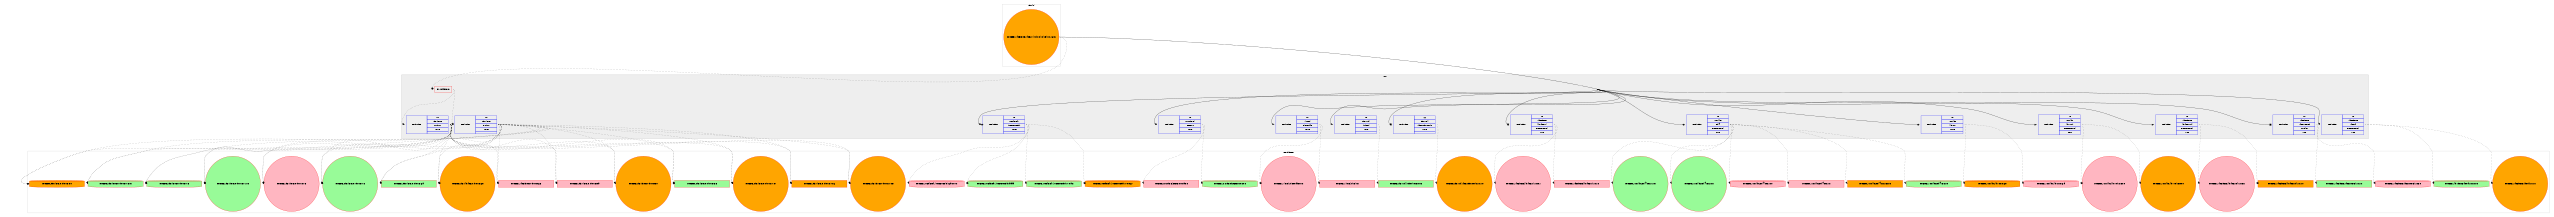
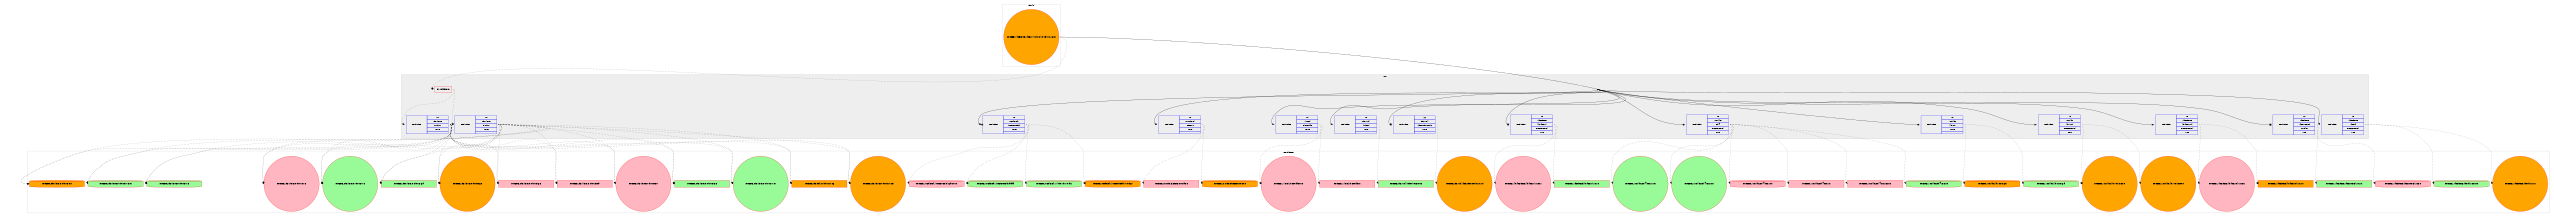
node "portage://dev-lang/python-3.7.4-r1": removed
node "portage://dev-libxfce/python-3.6.8": label "portage://dev-libxfce/python-3.6.8" -> "portage://dev-lang/python-3.6.8"
node "portage://xfce-lang/python-3.6.5": label "portage://xfce-lang/python-3.6.5" -> "portage://dev-lang/python-3.6.5"
node "portage://dev-lang/python-3.5.7": fillcolor orange -> lightpink
node "portage://dev-lang/python-2.7.17": fillcolor orange -> palegreen
node "portage://dev-lang/python-2.7.16": label "portage://dev-lang/python-2.7.16" -> "portage://dev-gfx/python-2.7.16"
node "portage://media-gfx/imagemagick-7.0.9.2": label "portage://media-gfx/imagemagick-7.0.9.2" -> "portage://media-gfx/windowck-7.0.9.2"
node "portage://sys-devel/gettext-0.20.1": fillcolor palegreen -> orange
node "portage://virtual/plugin-1": label "portage://virtual/plugin-1" -> "portage://virtual/pkgconfig-1"
node "portage://xfce-base/libxfce4ui-4.13.4": label "portage://xfce-base/libxfce4ui-4.13.4" -> "portage://libxfce-base/libxfce4ui-4.13.4"
node "portage://xfce-base/libxfce4ui-4.14.1": fillcolor lightpink -> palegreen
node "portage://x11-libs/gtk+-2.24.32-r1": fillcolor orange -> lightpink
node "portage://x11-libs/libX11-1.6.9": fillcolor lightpink -> palegreen
node "portage://x11-libs/libwnck-2.31.0": fillcolor lightpink -> orange
node "portage://libX-base/xfconf-4.12.1-r1": label "portage://libX-base/xfconf-4.12.1-r1" -> "portage://xfce-base/xfconf-4.12.1-r1"
